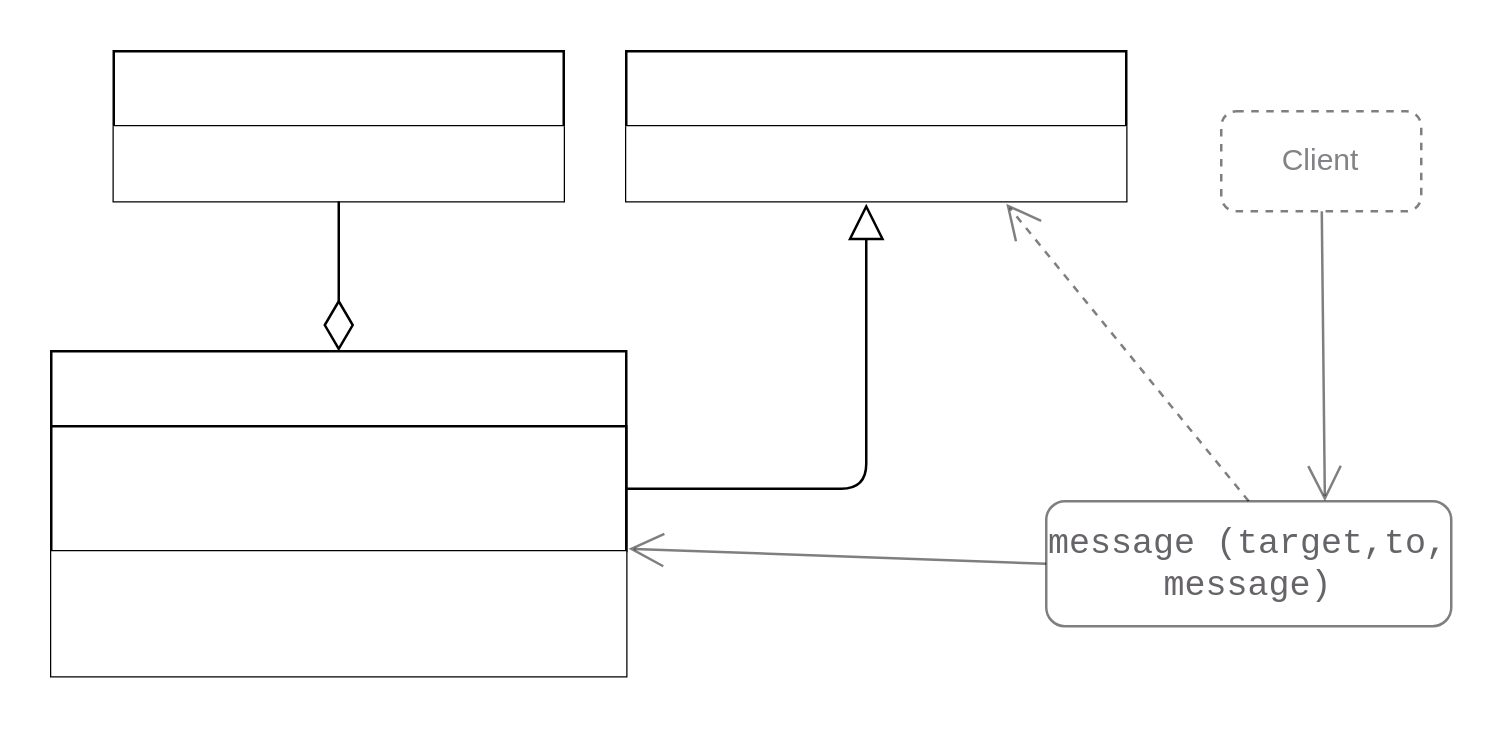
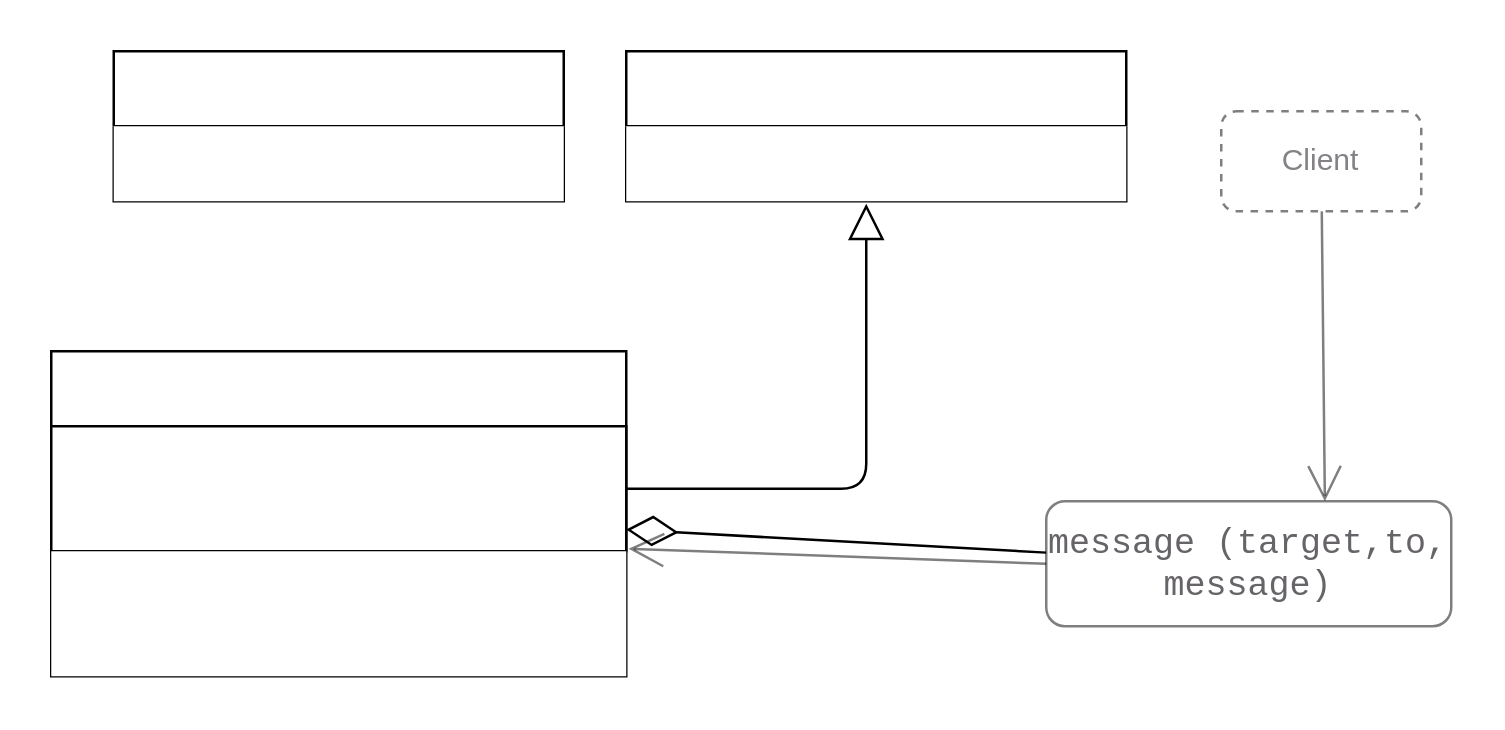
edge "EmailService" -> "EmailServiceAdapter": now "message (target,to, message)" -> "EmailServiceAdapter"
edge "message (target,to, message)" -> "+ sendMessage(to, msg)": removed
